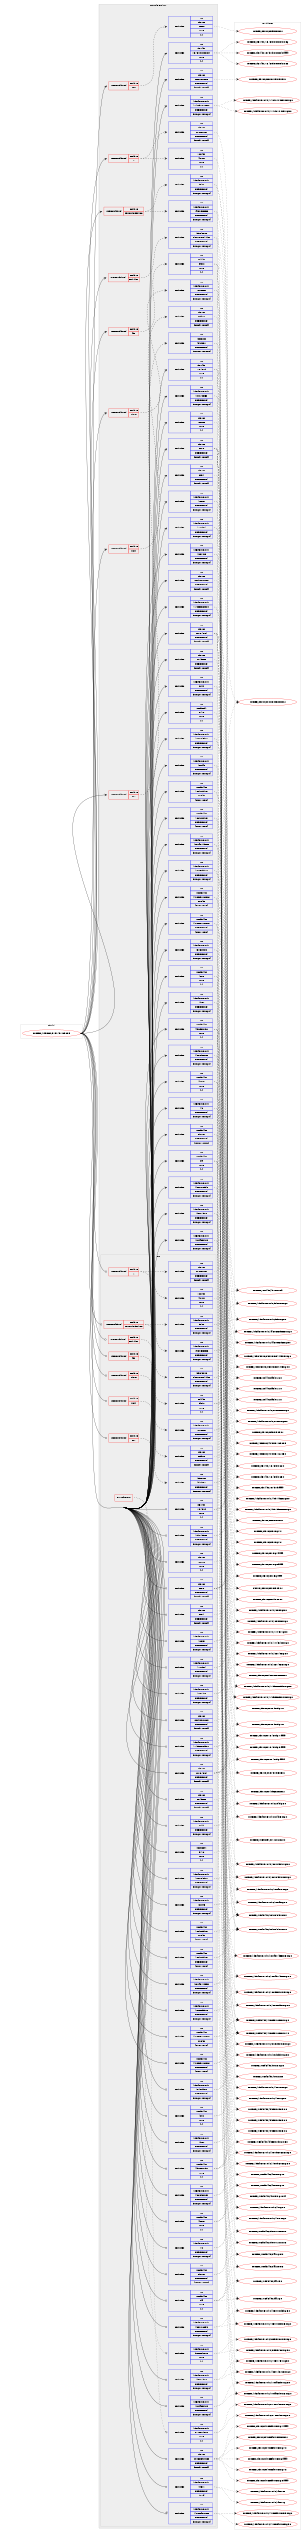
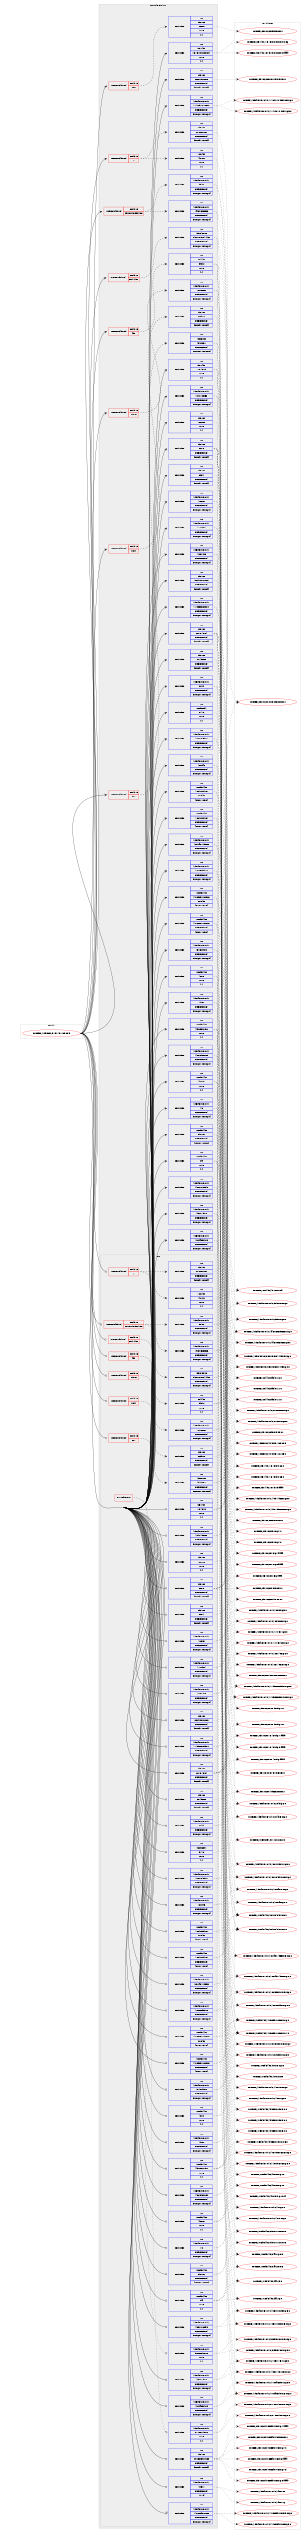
node "portage://dev-libs/wayland-protocols-1.33": removed
node "plasma://dev-qt/qtsvg-5.15.14": label "plasma://dev-qt/qtsvg-5.15.14" -> "portage://dev-qt/qtsvg-5.15.14"
